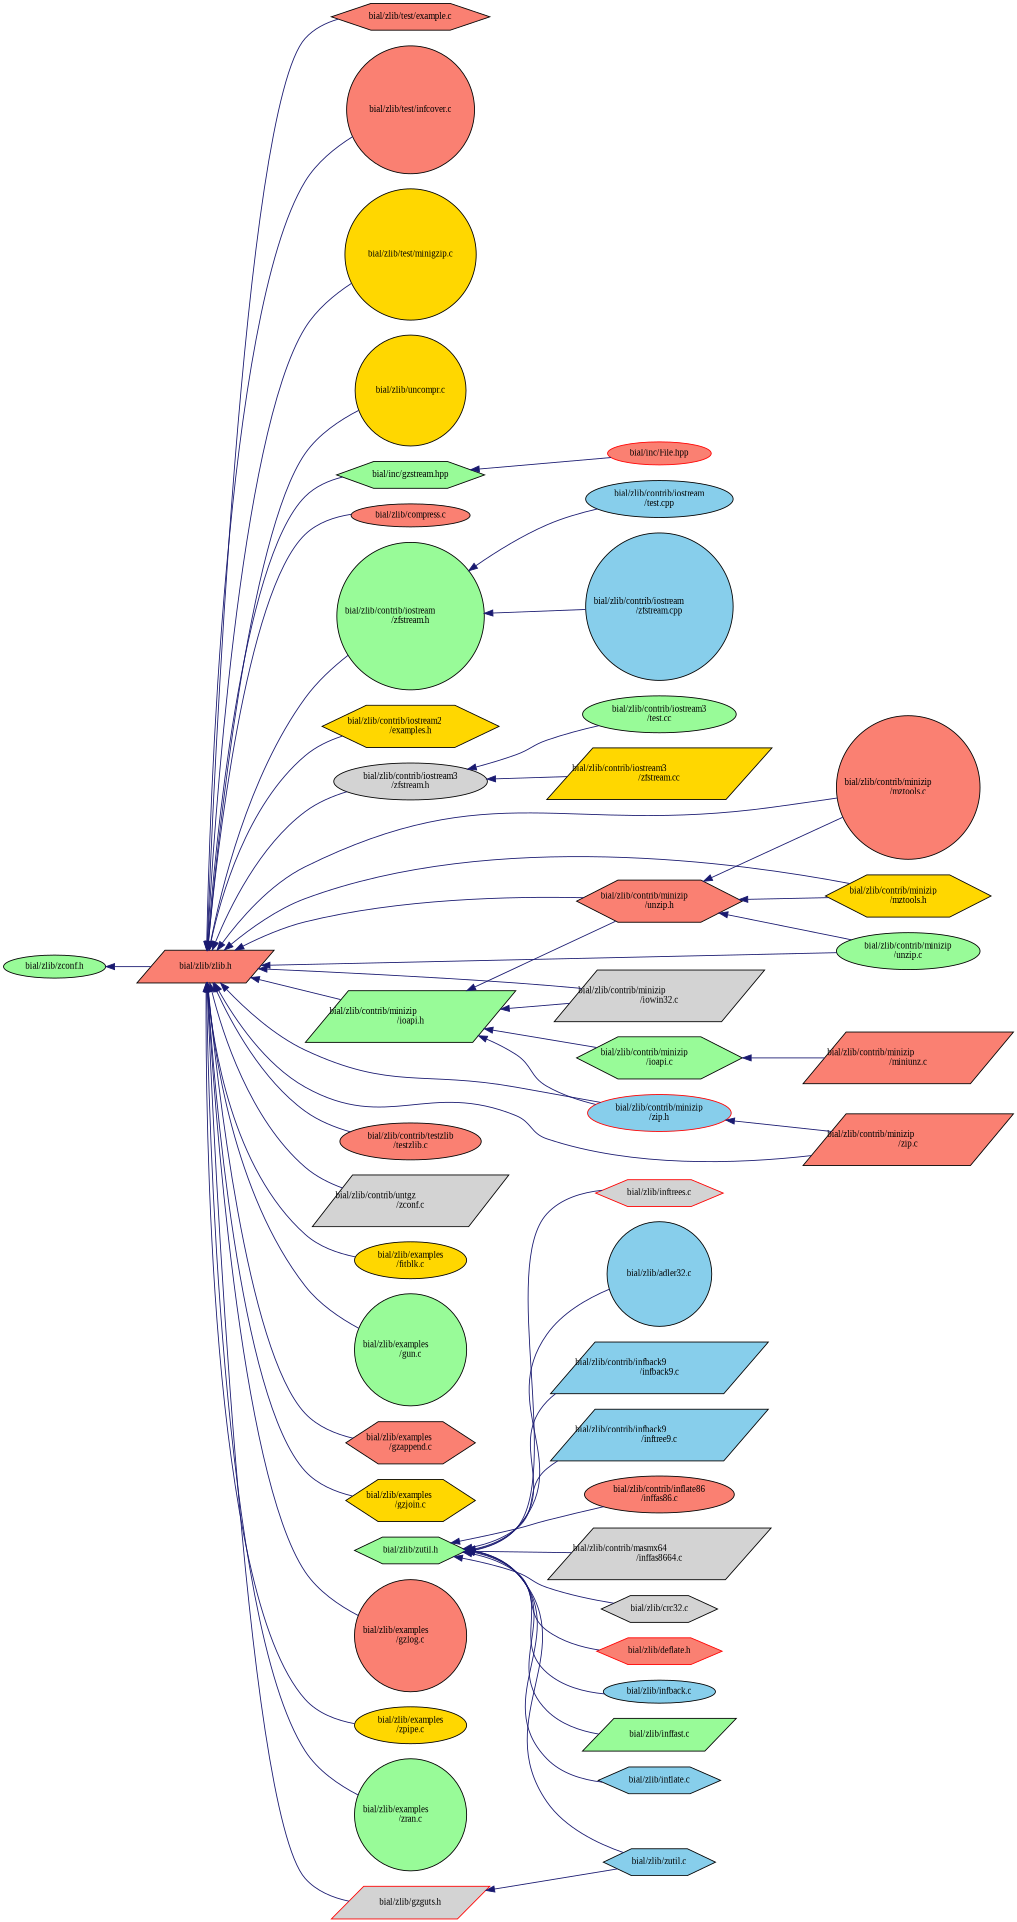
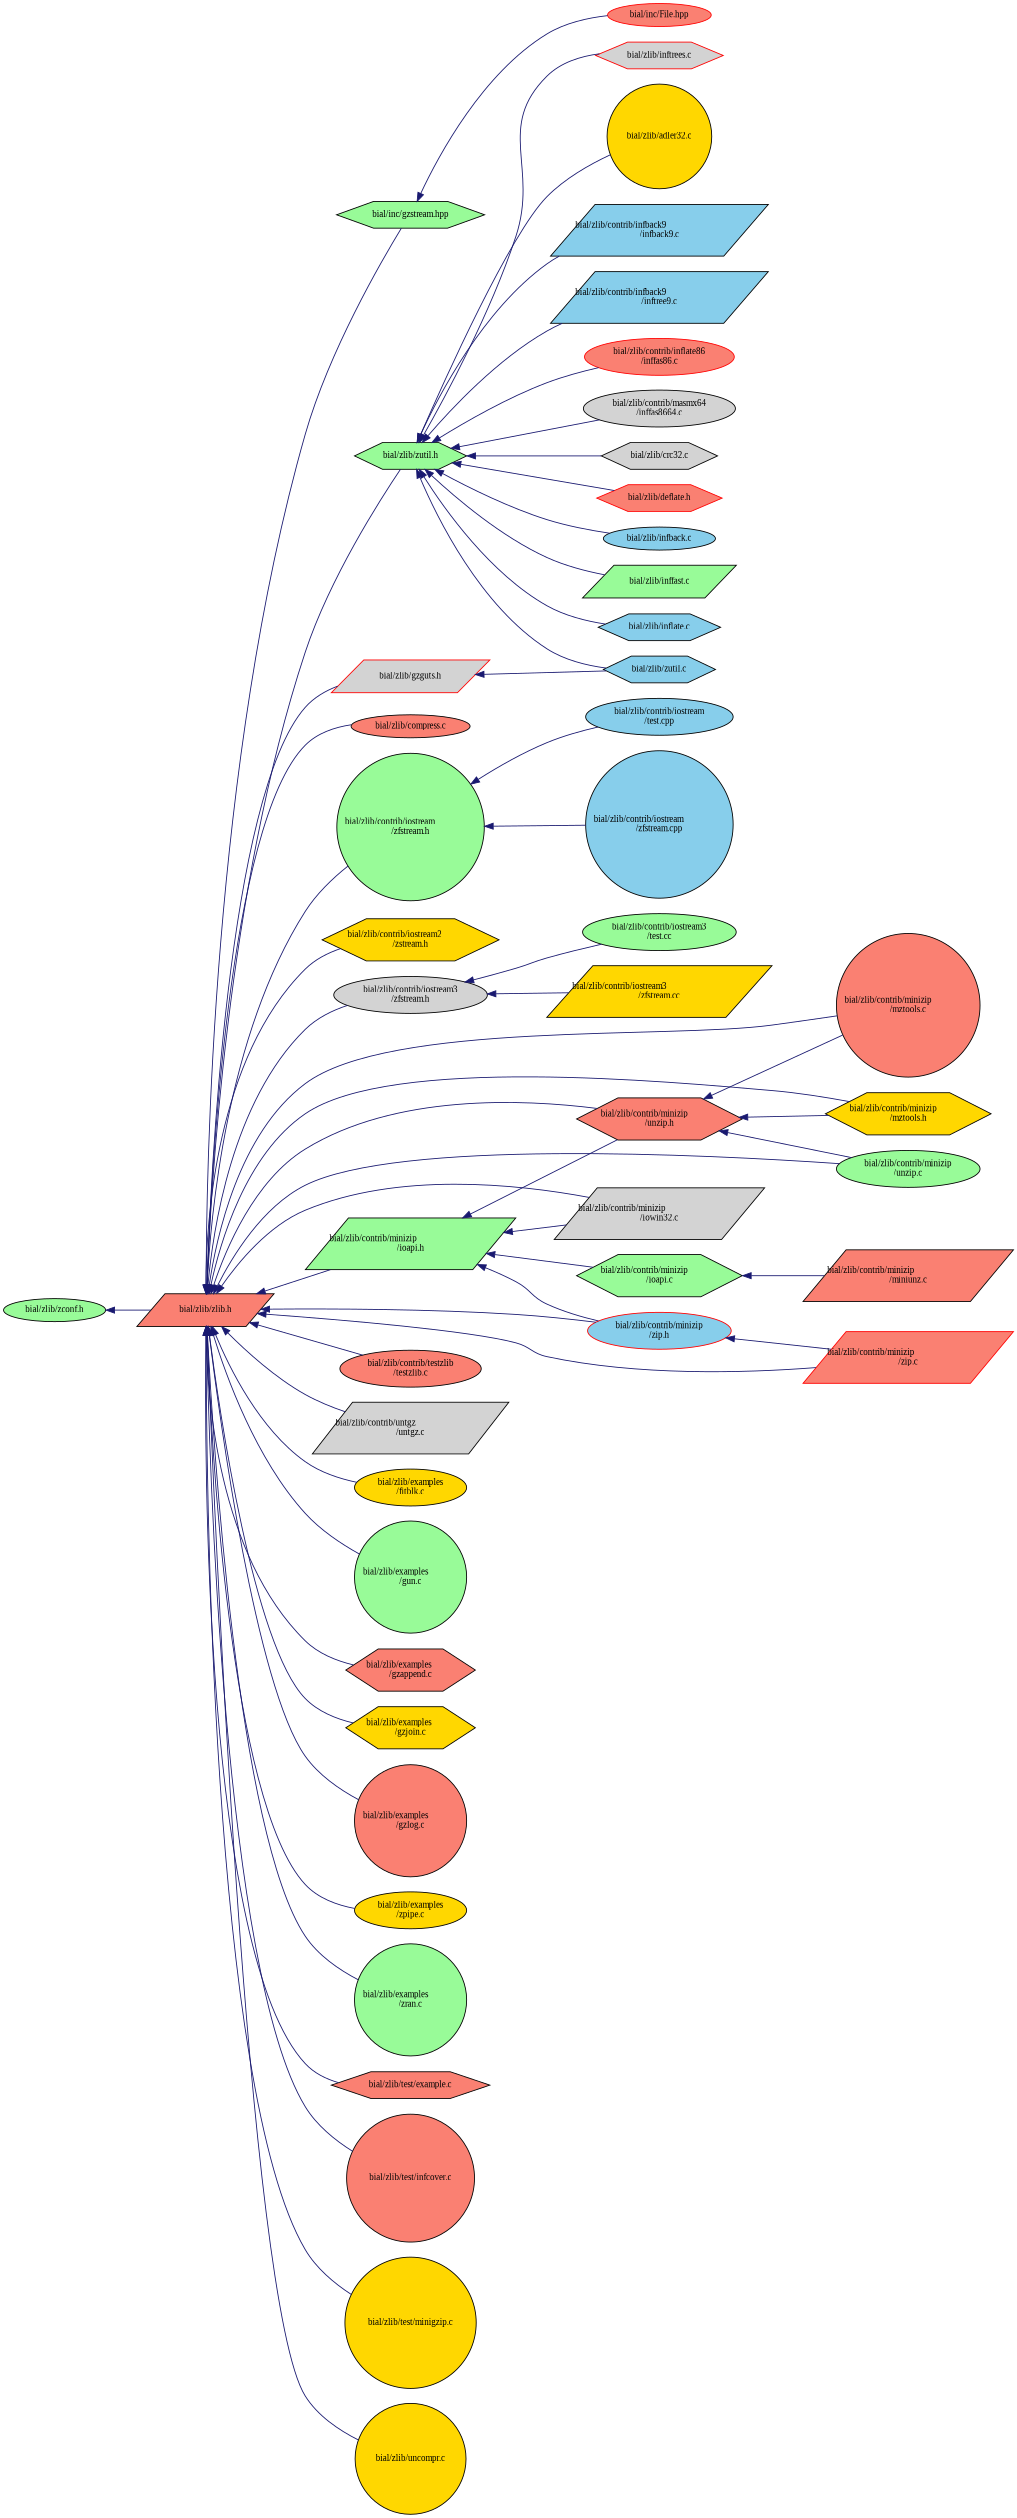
node "bial/zlib/contrib/iostream2 /examples.h": label "bial/zlib/contrib/iostream2 /examples.h" -> "bial/zlib/contrib/iostream2 /zstream.h"
edge "bial/zlib/zutil.h" -> "bial/zlib/zlib.h": added
node "bial/zlib/contrib/minizip /zip.c": color black -> red
node "bial/zlib/contrib/untgz /zconf.c": label "bial/zlib/contrib/untgz /zconf.c" -> "bial/zlib/contrib/untgz /untgz.c"
node "bial/zlib/adler32.c": fillcolor skyblue -> gold
node "bial/zlib/contrib/inflate86 /inffas86.c": color black -> red
node "bial/zlib/contrib/masmx64 /inffas8664.c": shape parallelogram -> ellipse
